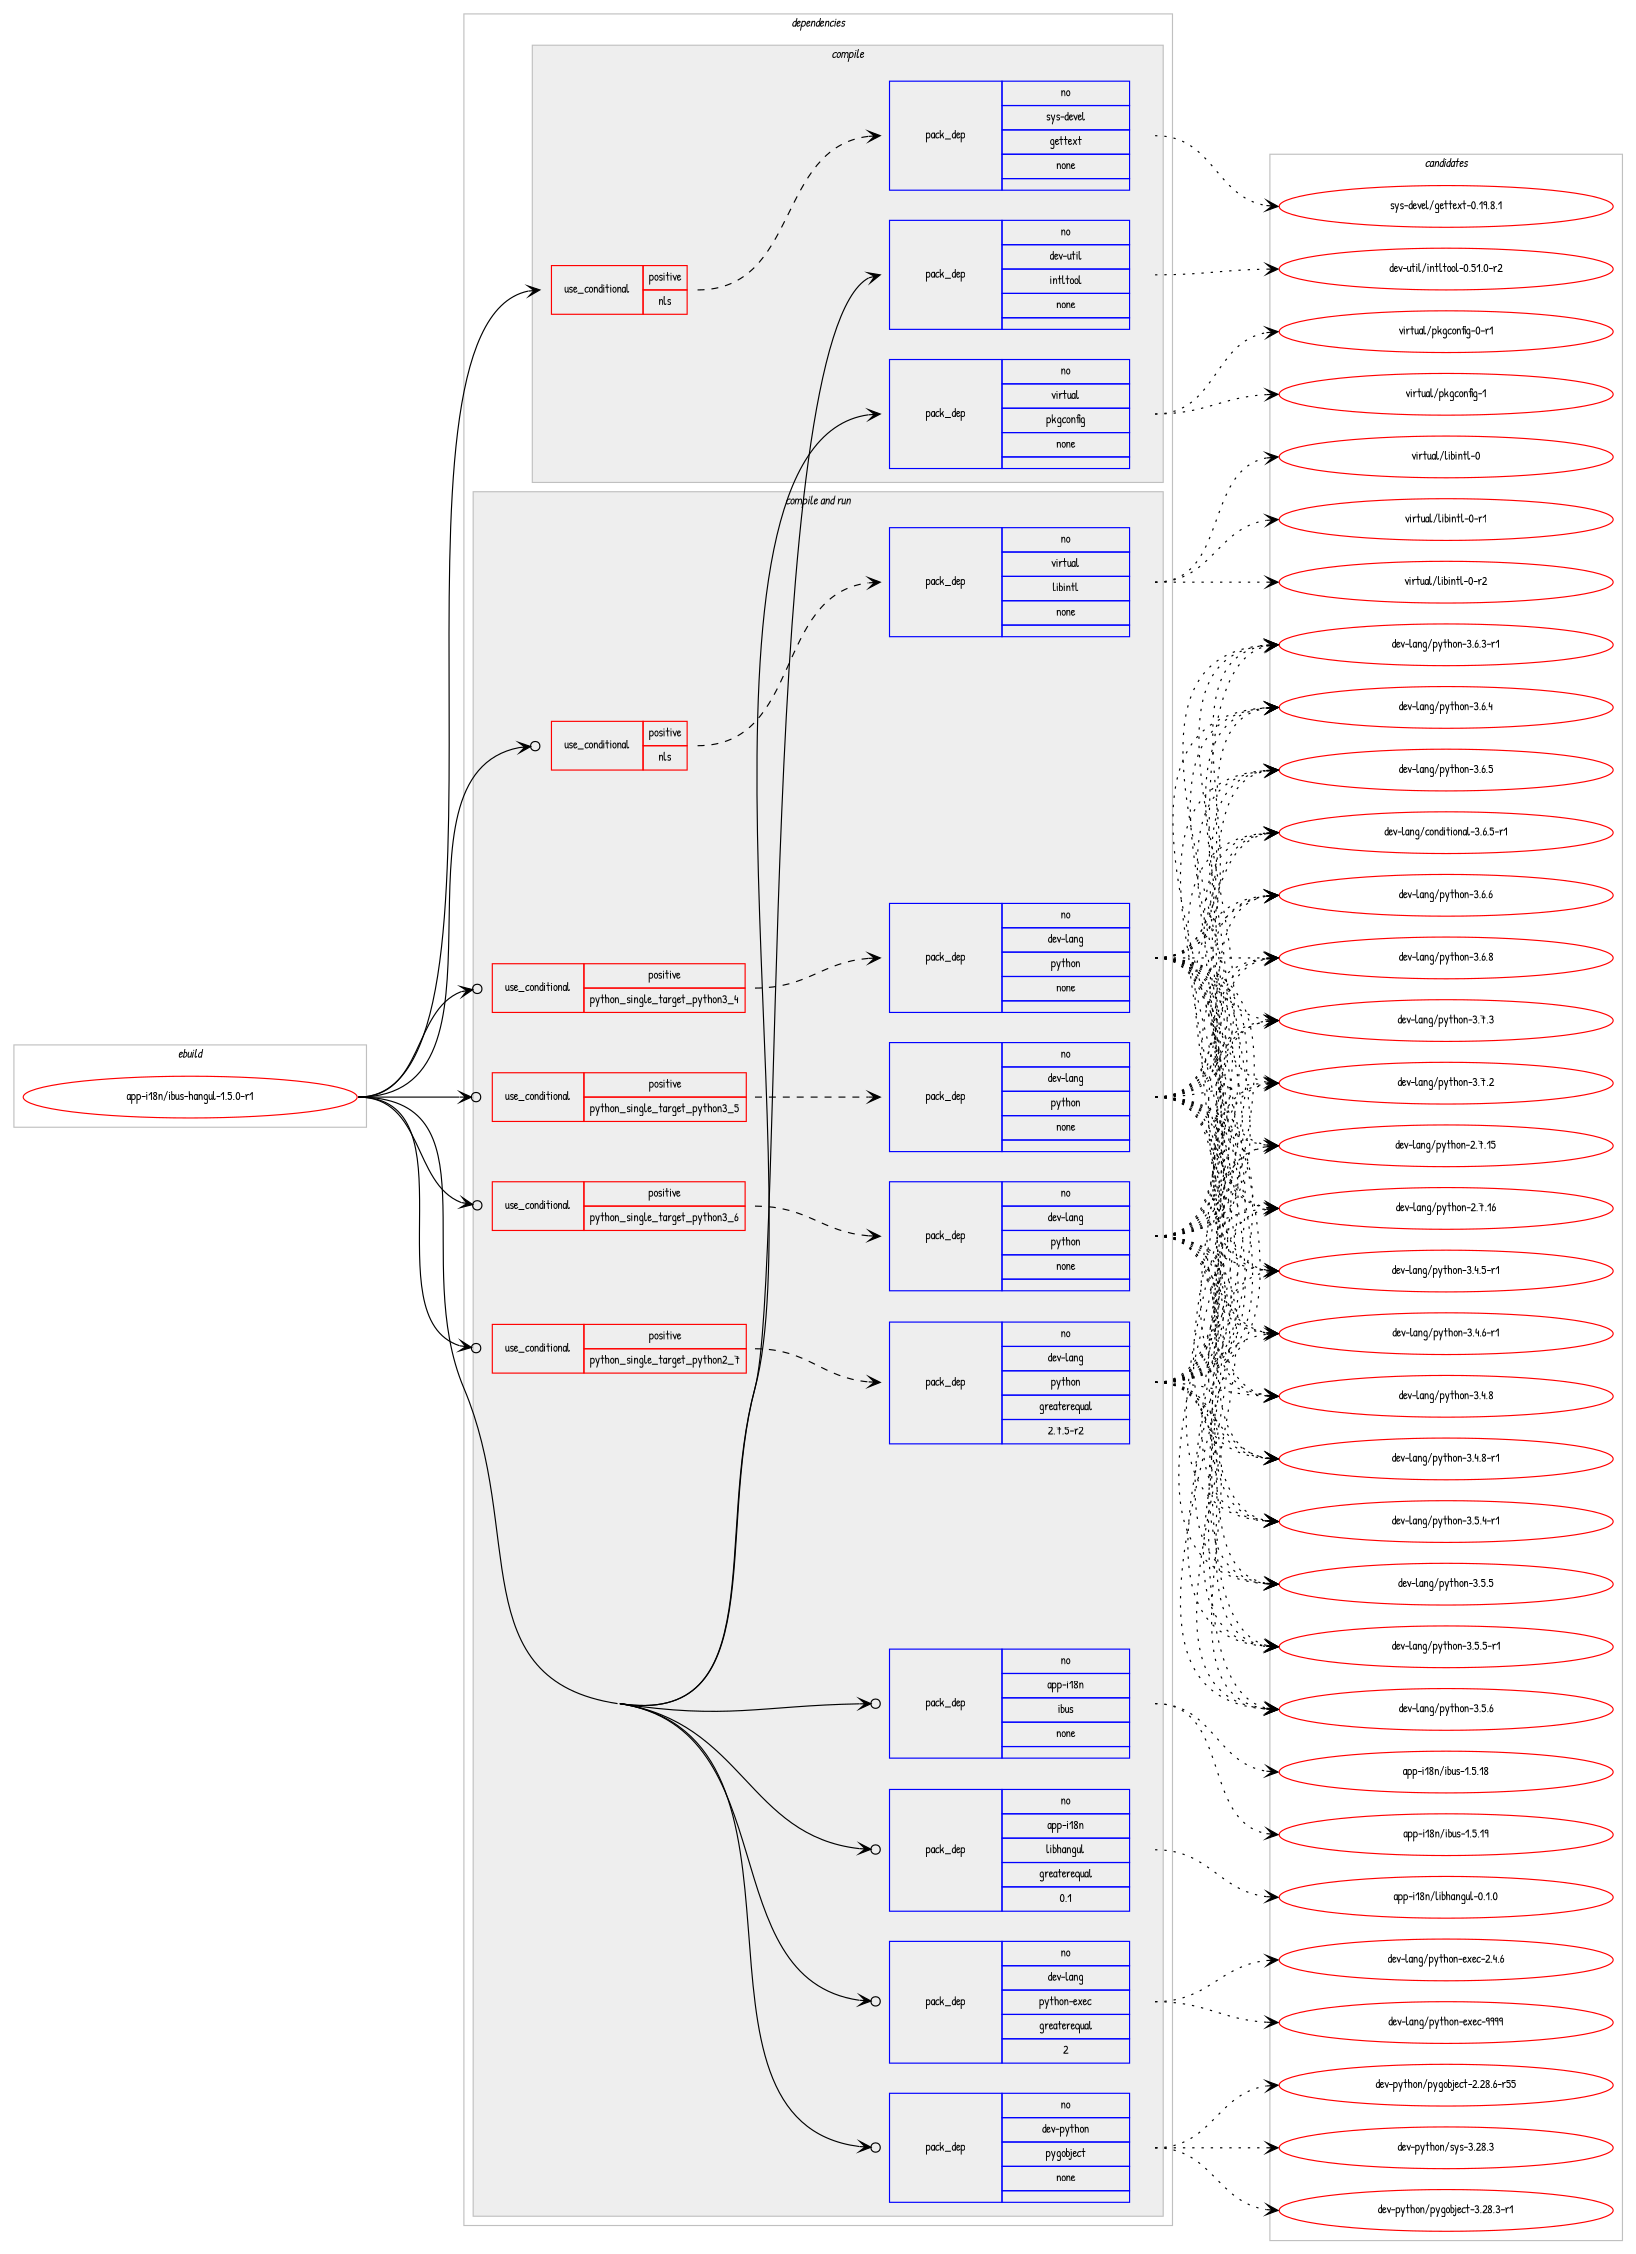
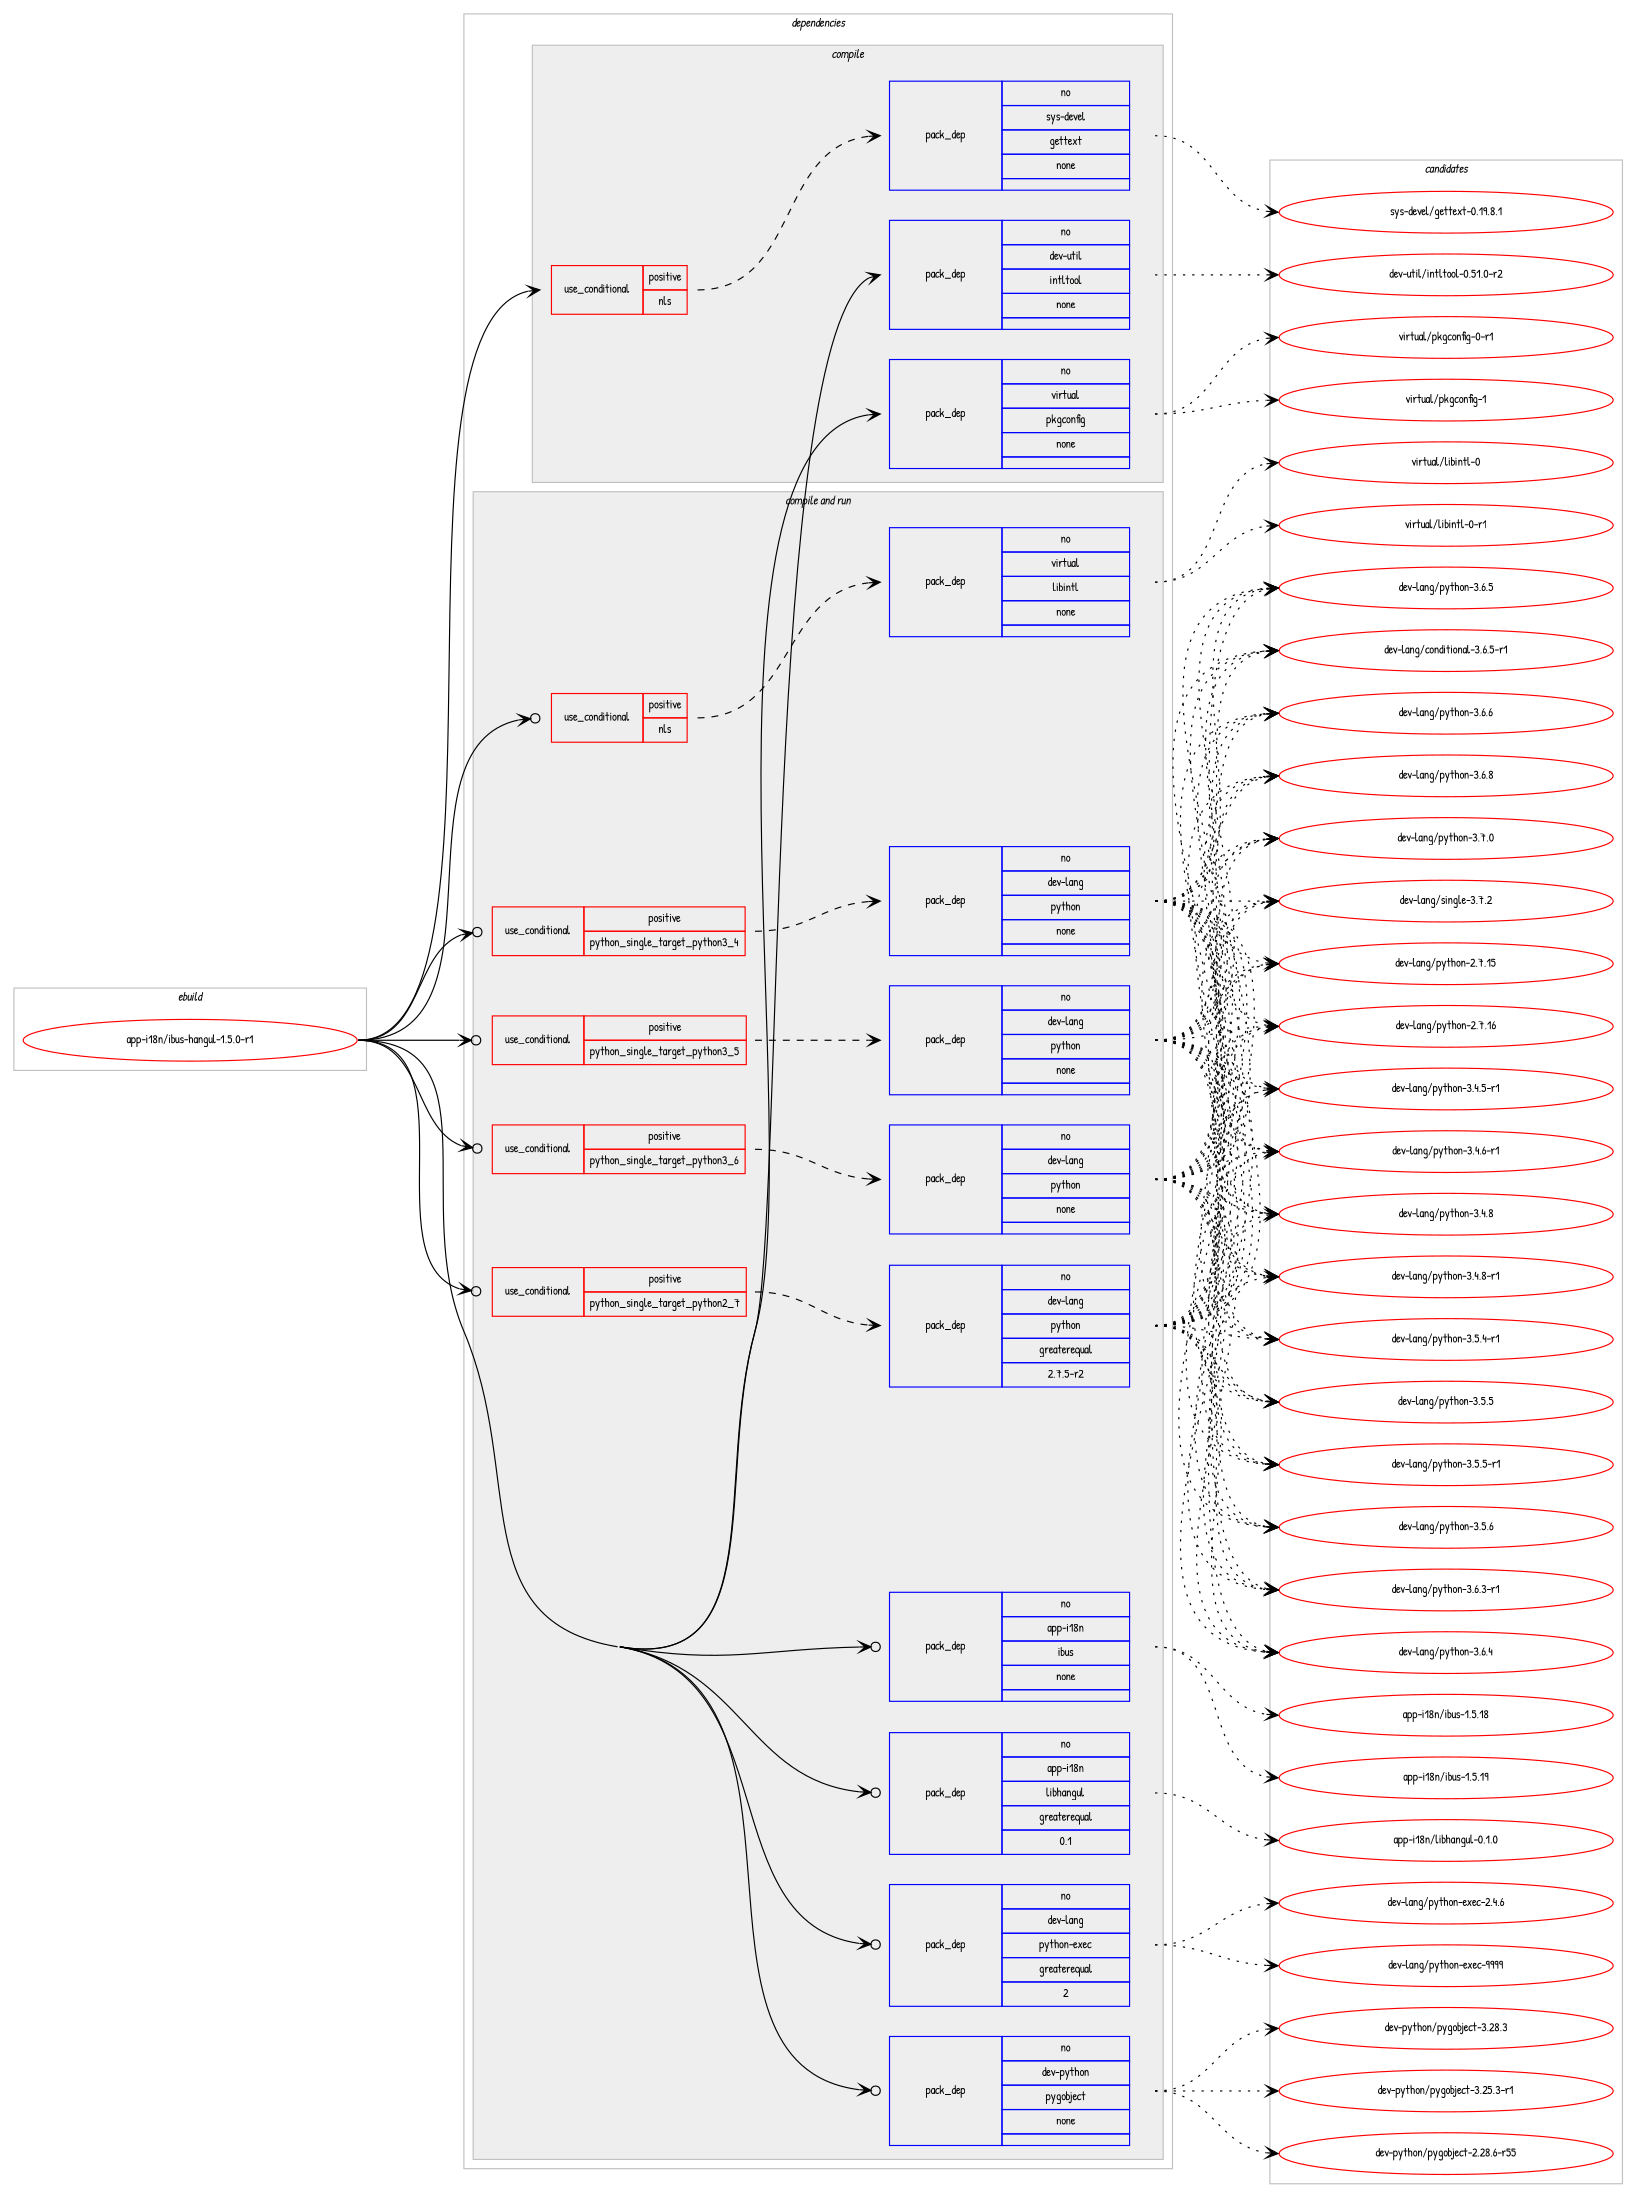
node "virtual/libintl-0-r2": removed
node "dev-lang/python-3.7.3": label "dev-lang/python-3.7.3" -> "dev-lang/python-3.7.0"
node "dev-lang/python-3.7.2": label "dev-lang/python-3.7.2" -> "dev-lang/single-3.7.2"
node "dev-python/sys-3.28.3": label "dev-python/sys-3.28.3" -> "dev-python/pygobject-3.28.3"
node "dev-python/pygobject-3.28.3-r1": label "dev-python/pygobject-3.28.3-r1" -> "dev-python/pygobject-3.25.3-r1"
